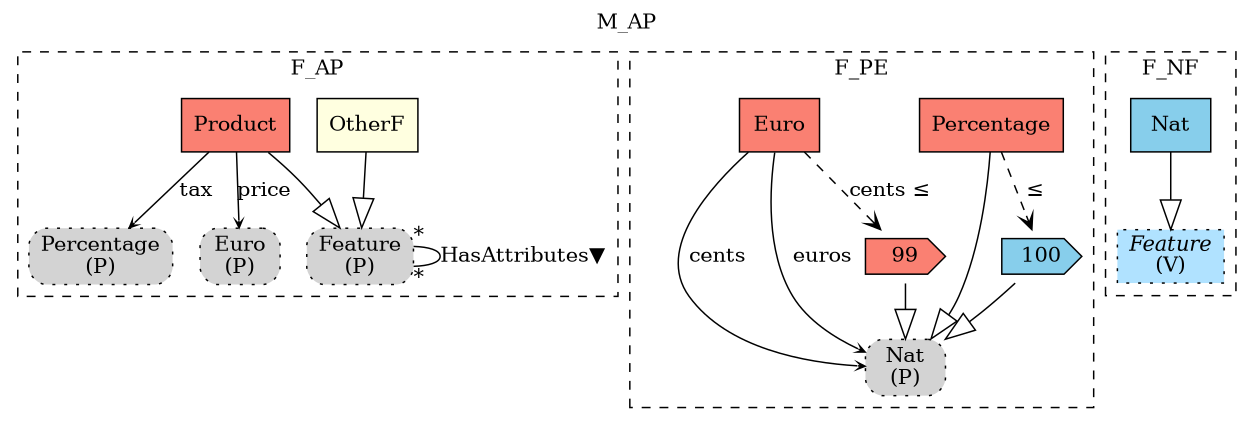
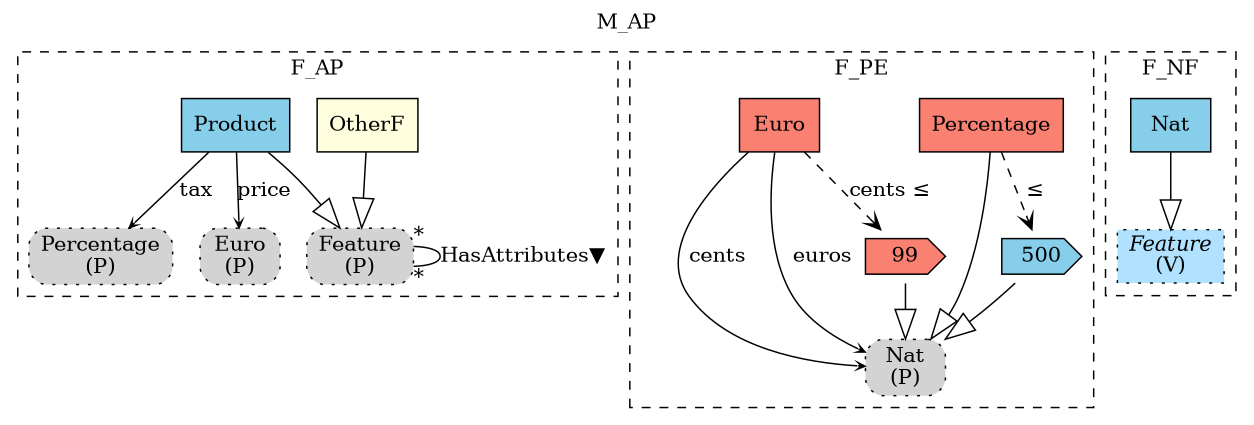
node "Product": fillcolor salmon -> skyblue
node "100": label "100" -> "500"
